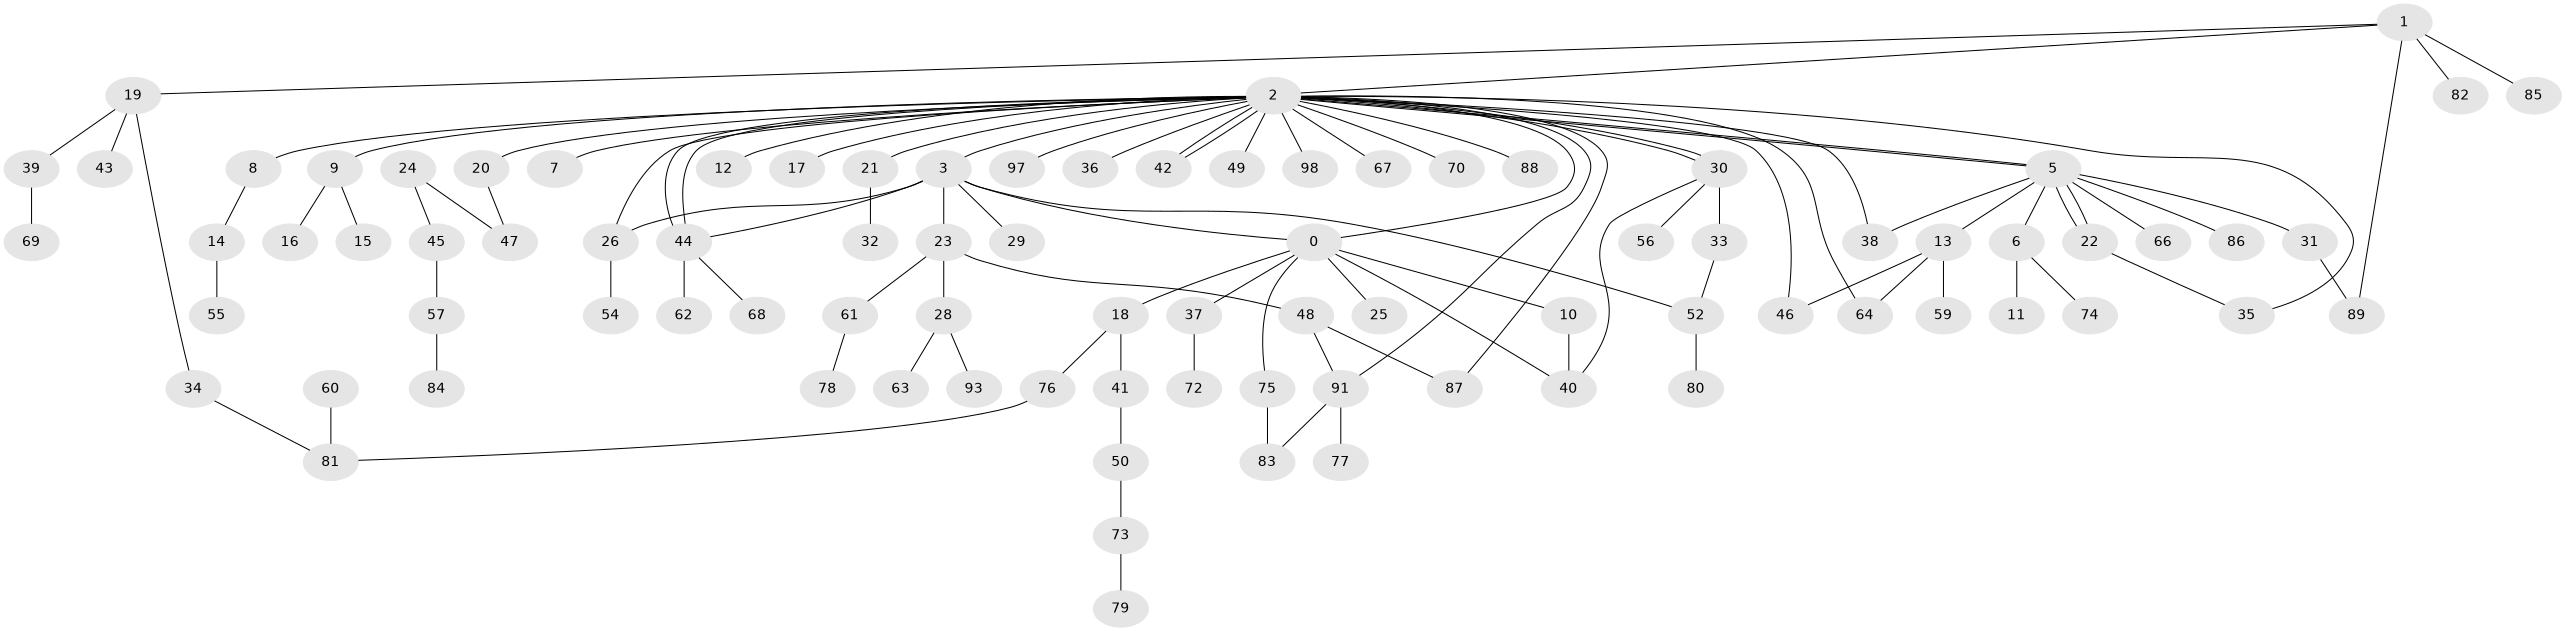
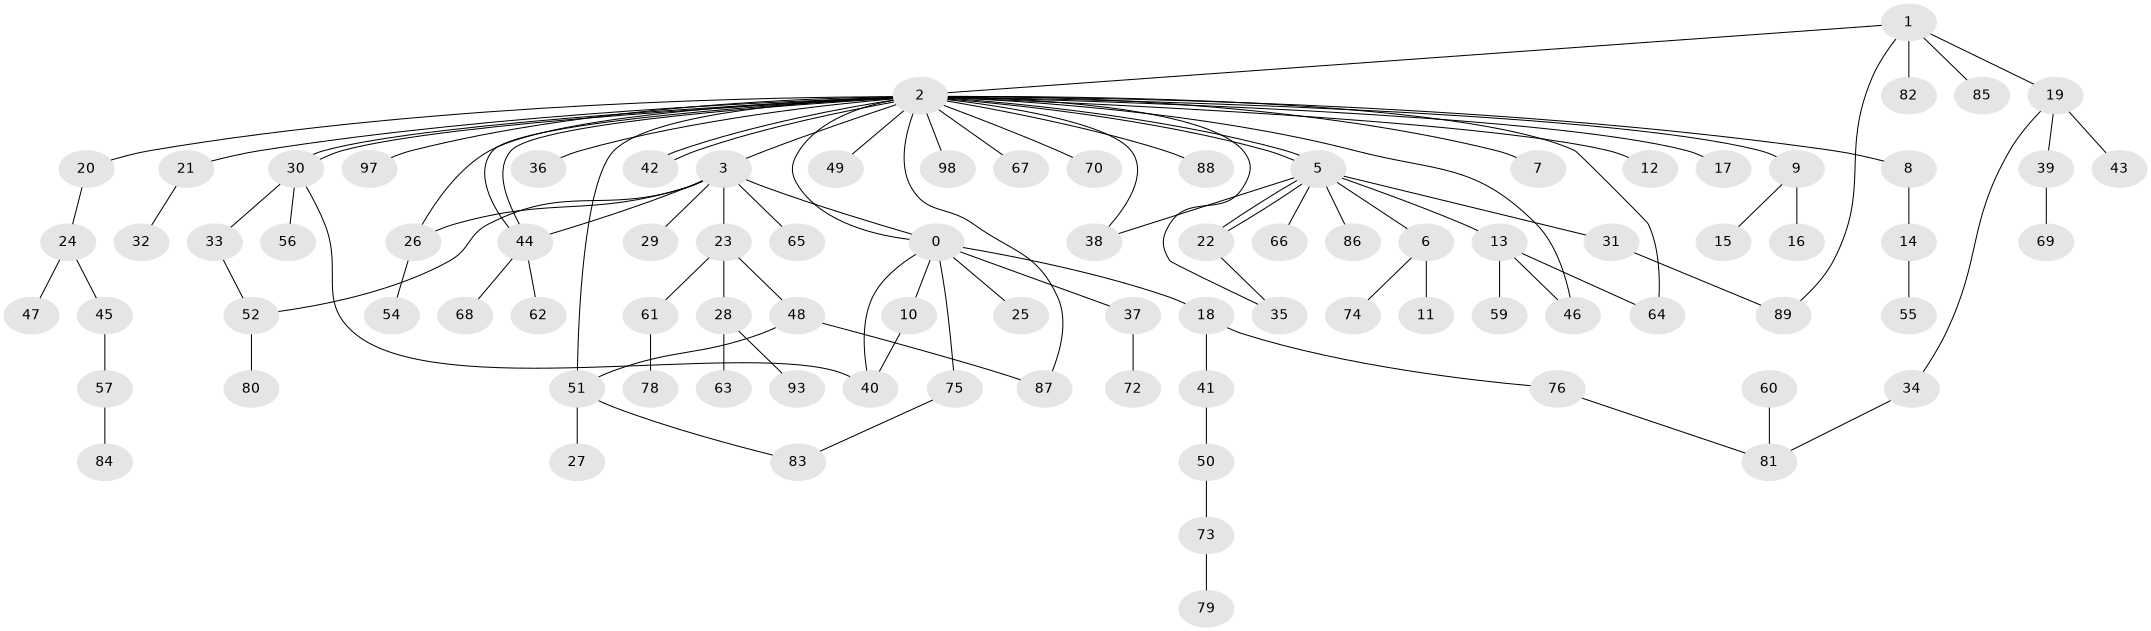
edge "20" -- "47": now "20" -- "24"
node "65": added
node "91": label "91" -> "51"
node "77": label "77" -> "27"
